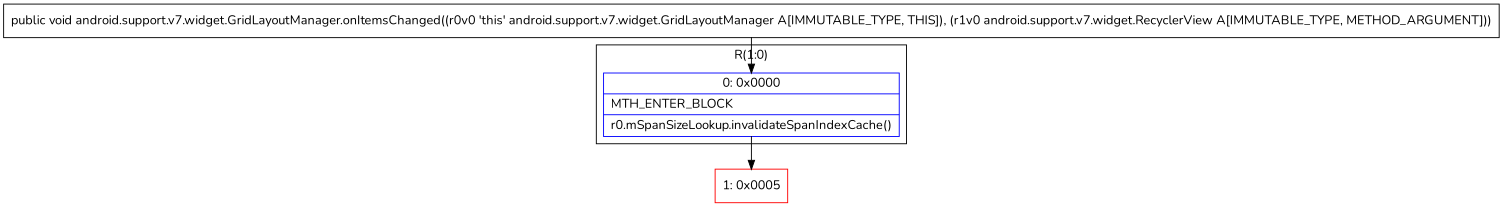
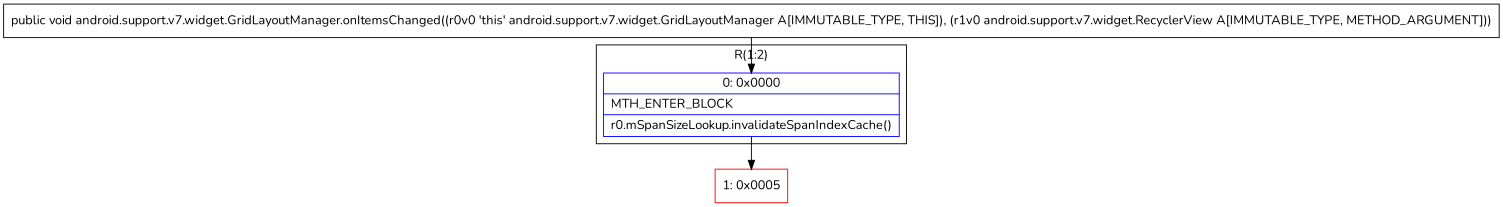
cluster "R(1:0)": label "R(1:0)" -> "R(1:2)"
